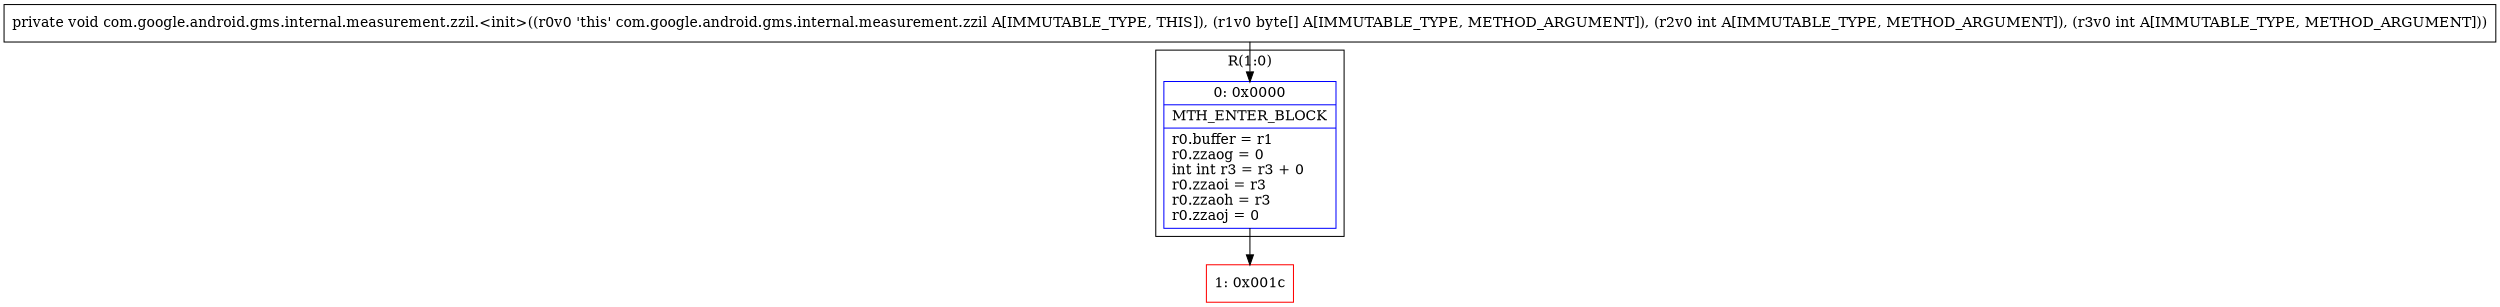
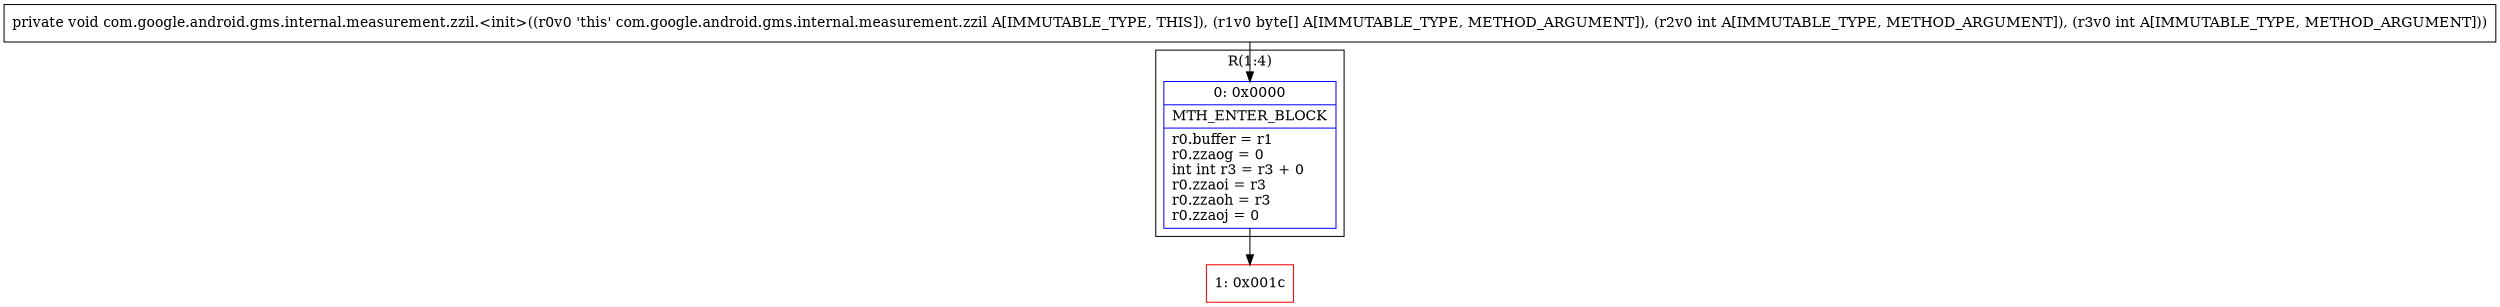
cluster "R(1:0)": label "R(1:0)" -> "R(1:4)"
